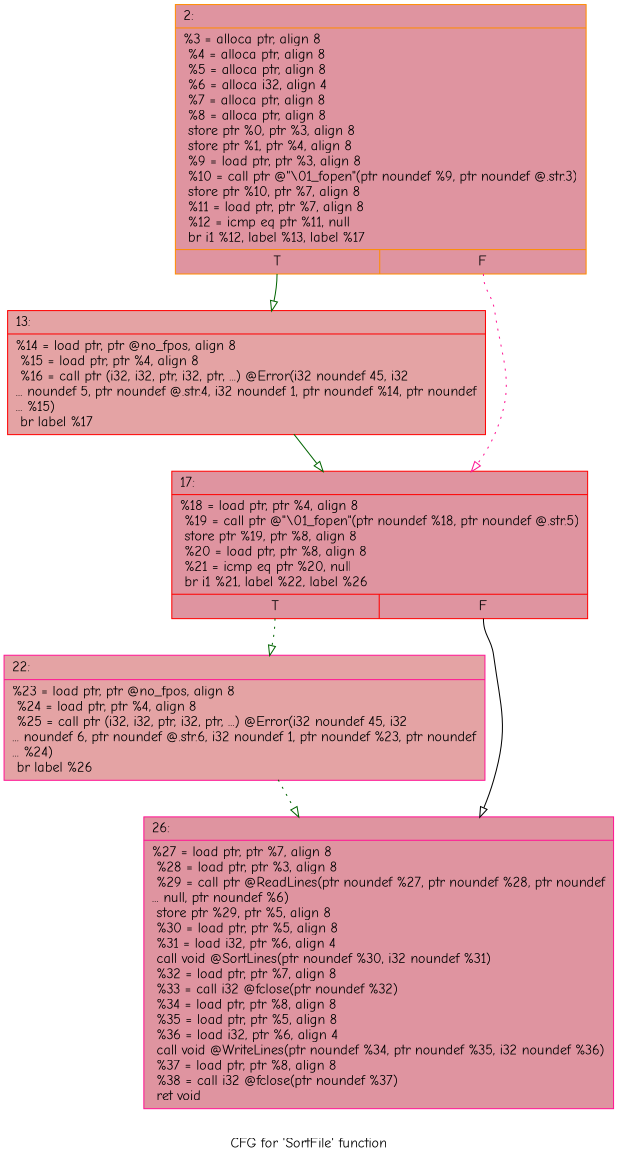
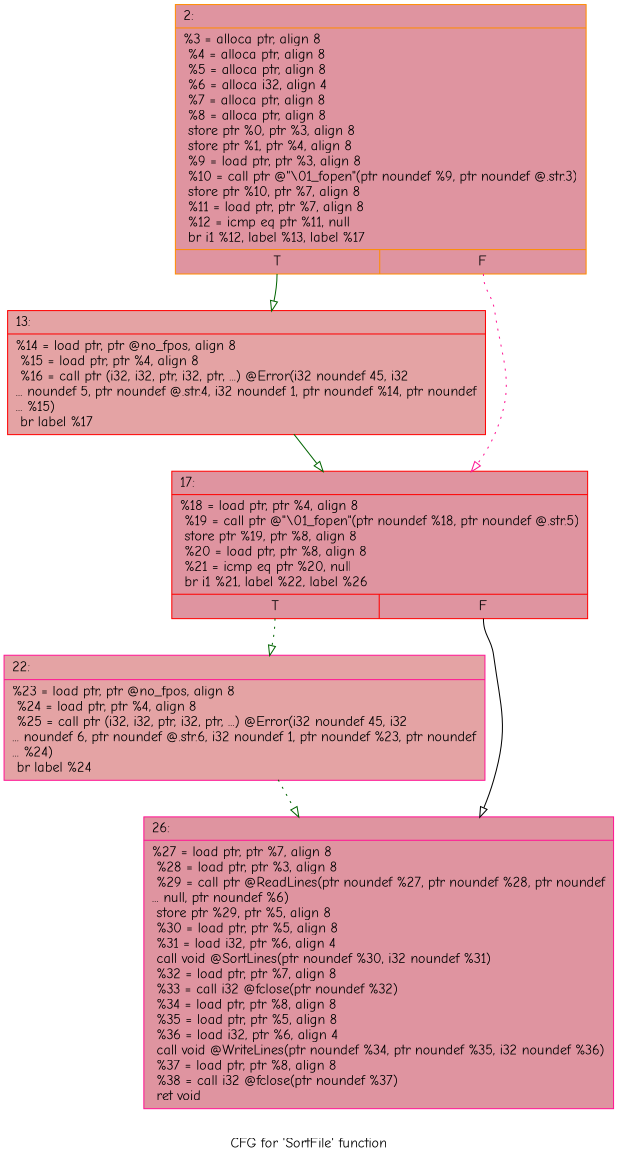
node "22:": text "br label %26" -> "br label %24"
